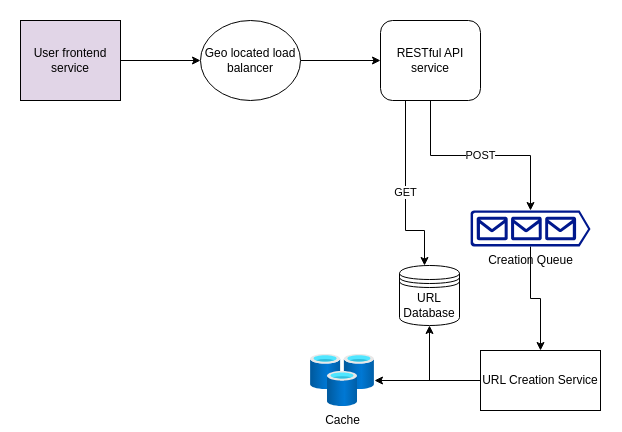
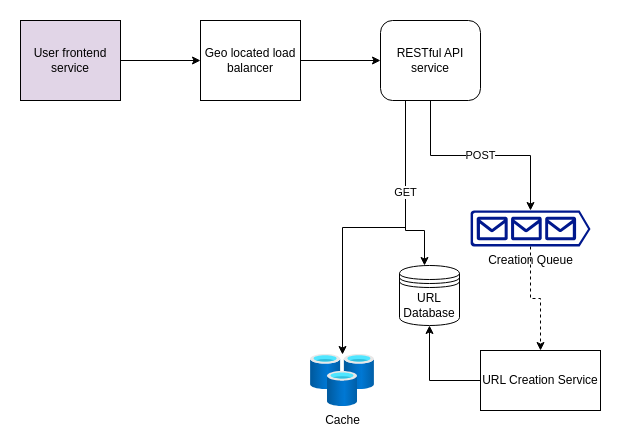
node "Geo located load balancer": shape ellipse -> rectangle
edge "RESTful API service" -> "Cache": added
edge "Creation Queue" -> "URL Creation Service": style solid -> dashed
edge "URL Creation Service" -> "Cache": removed
